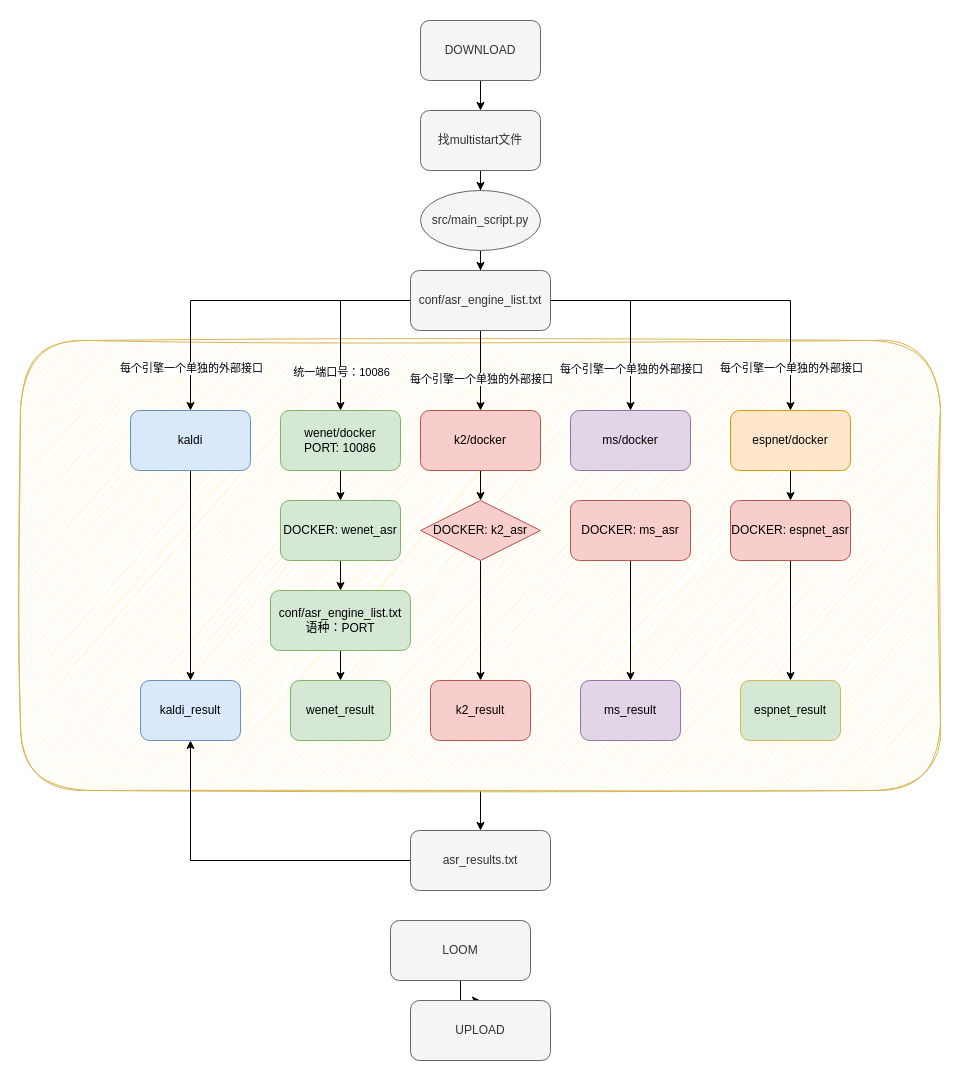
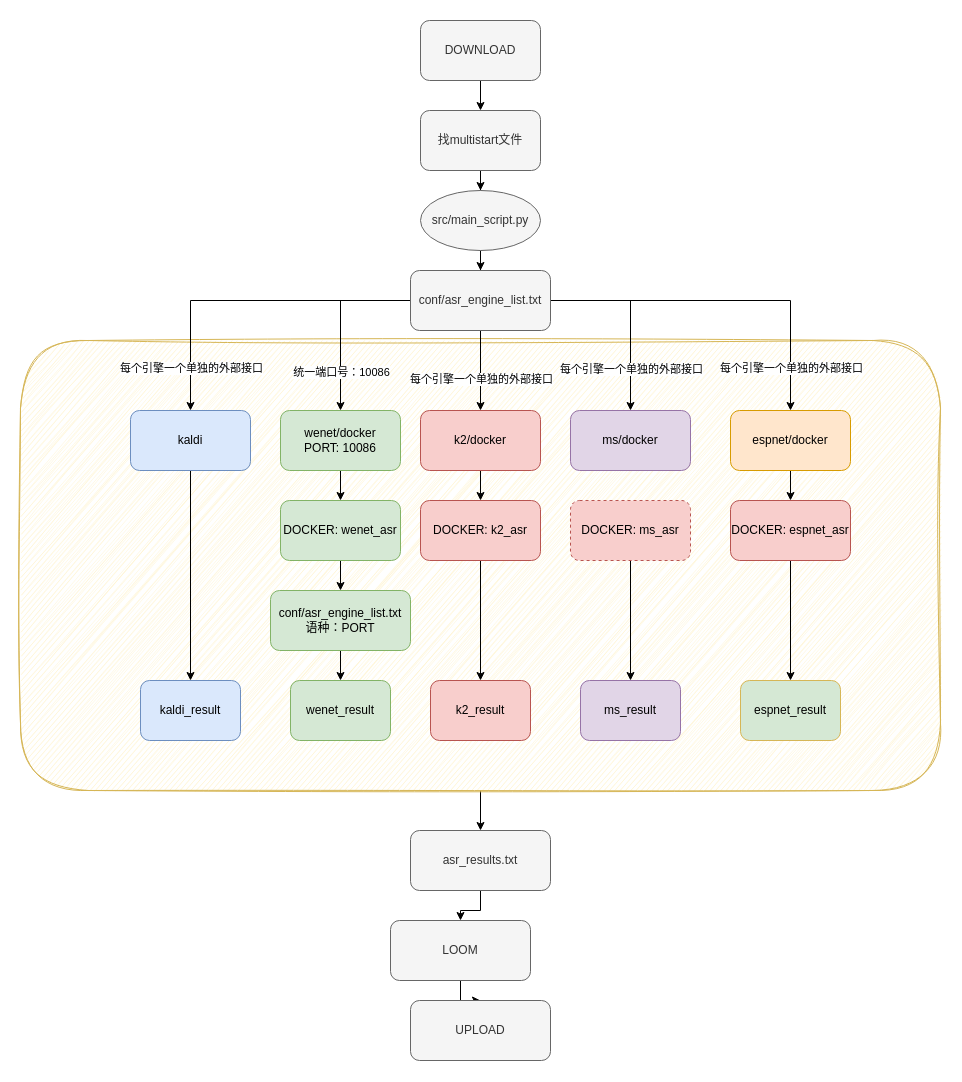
node "DOCKER: k2_asr": shape diamond -> rounded rectangle
node "DOCKER: ms_asr": style solid -> dashed
edge "asr_results.txt" -> "kaldi_result": now "asr_results.txt" -> "LOOM"
